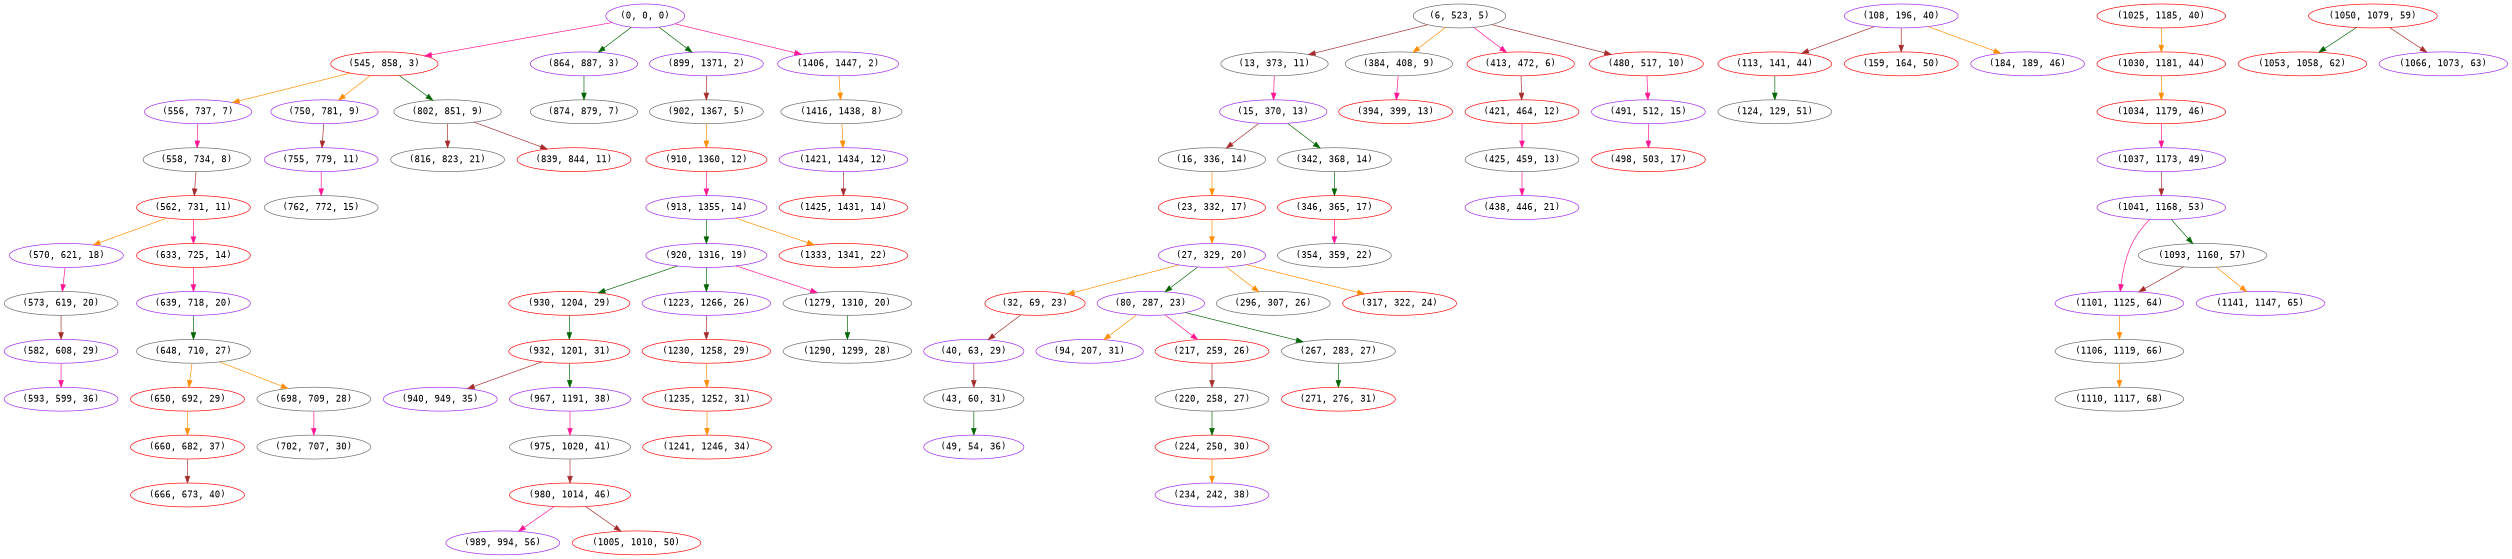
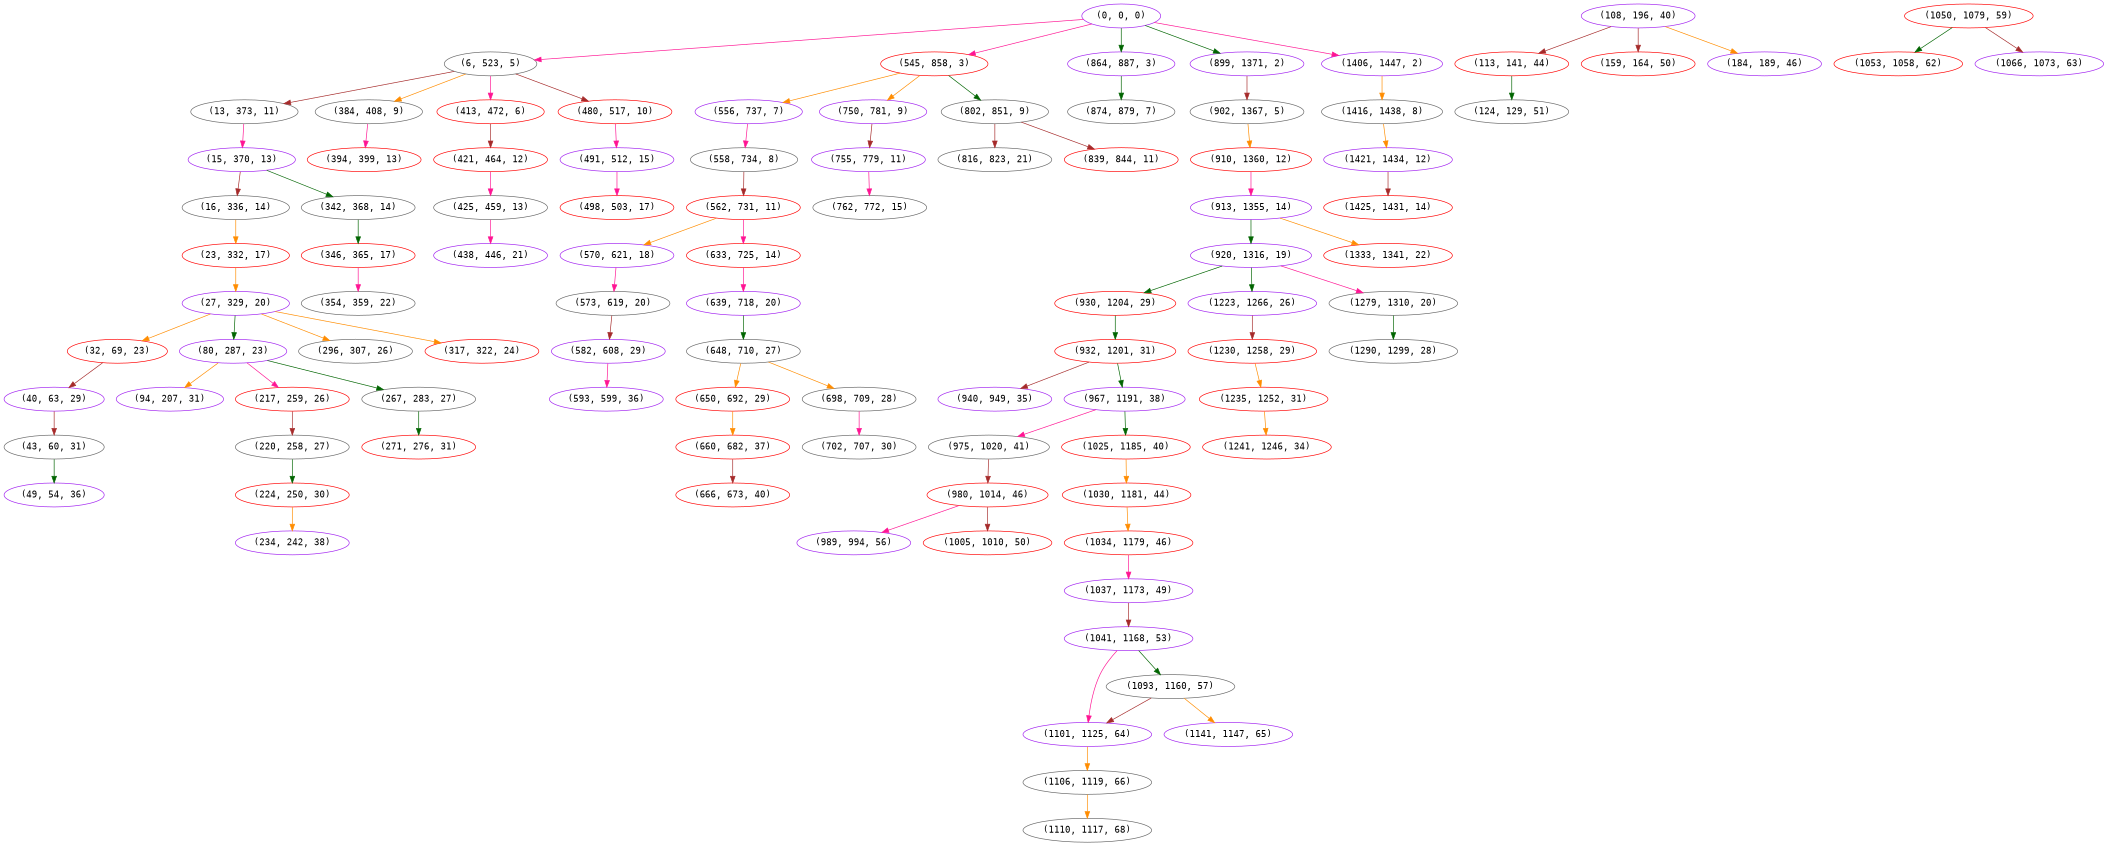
edge "(0, 0, 0)" -> "(6, 523, 5)": added
edge "(967, 1191, 38)" -> "(1025, 1185, 40)": added
